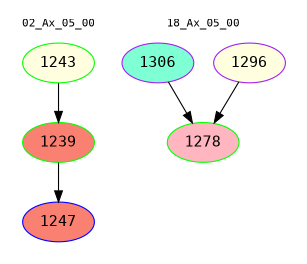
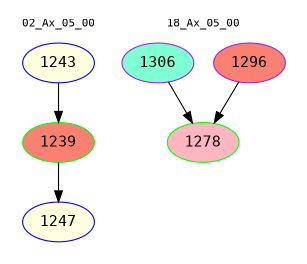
node "1243": color green -> blue
node "1296": fillcolor lightyellow -> salmon
node "1247": fillcolor salmon -> lightyellow
